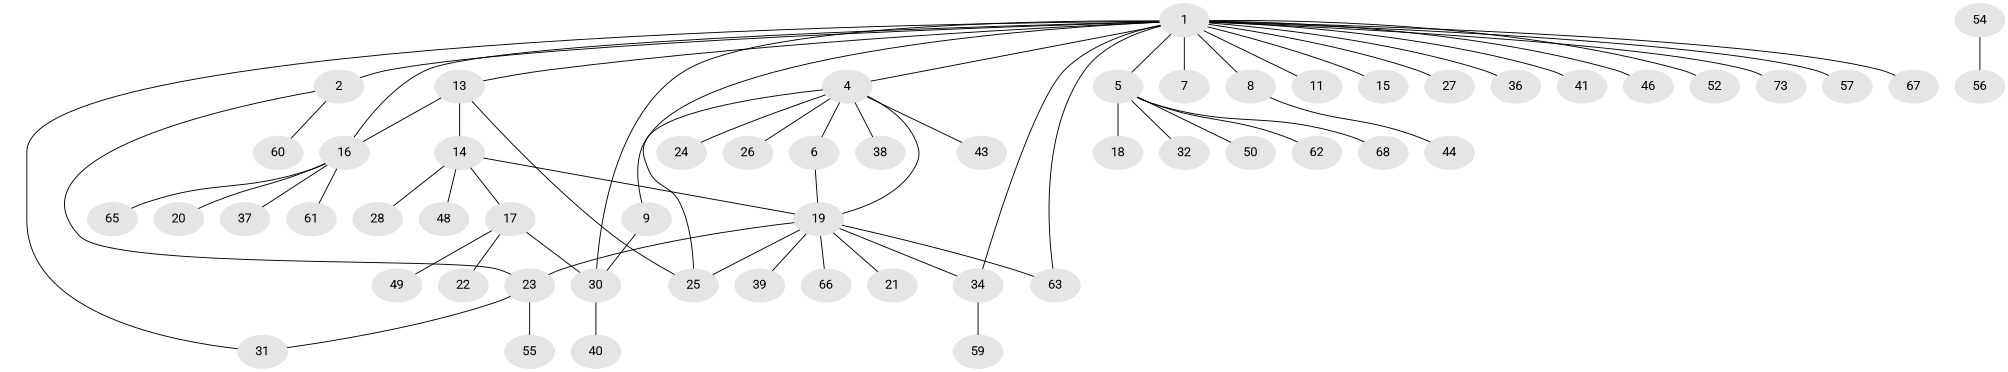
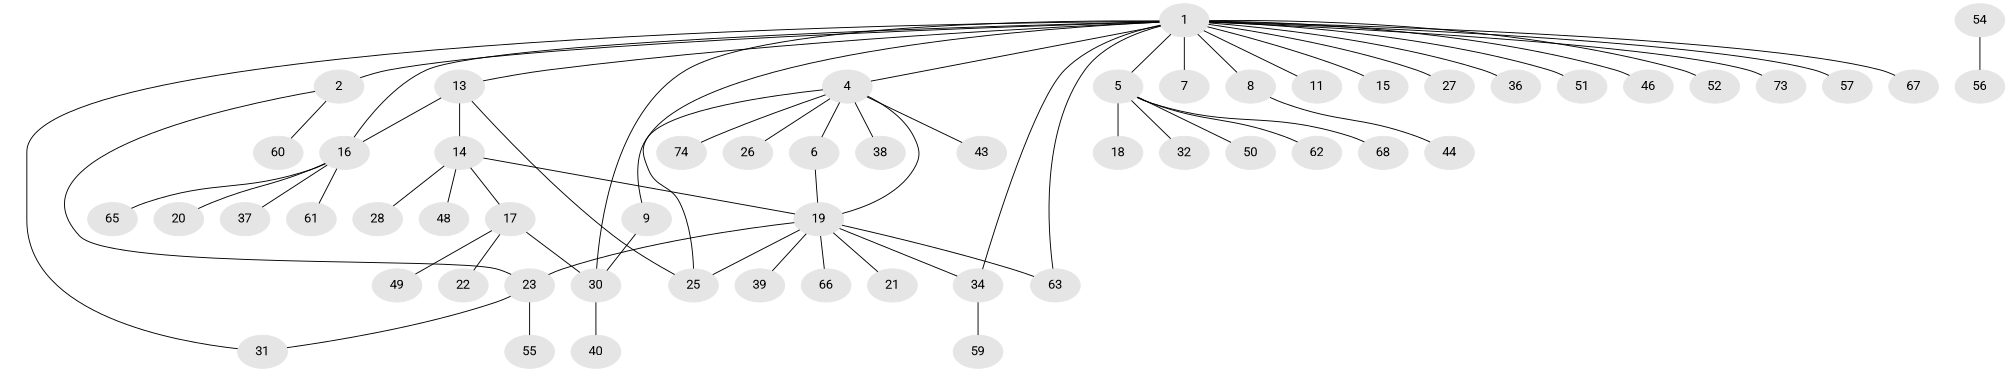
node "41": label "41" -> "51"
node "24": label "24" -> "74"
